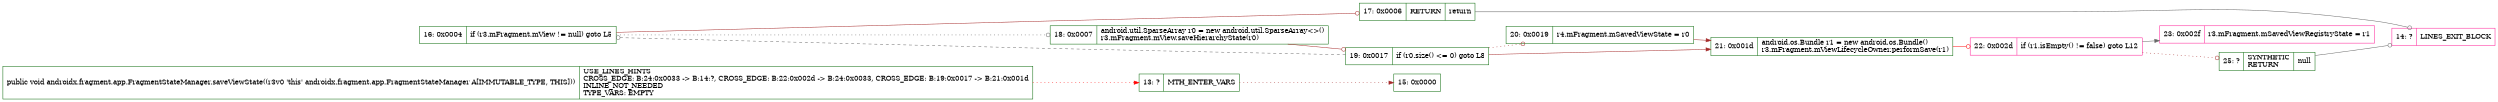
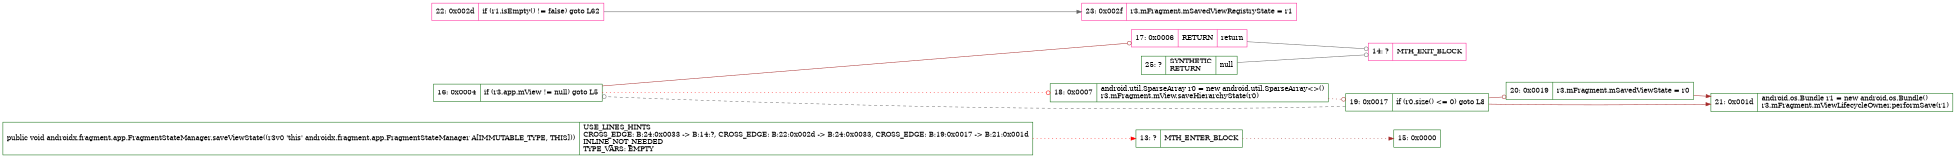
node "17: 0x0006": color darkgreen -> deeppink
node "16: 0x0004": text "if (r3.mFragment.mView != null) goto L5" -> "if (r3.app.mView != null) goto L5"
edge "16: 0x0004" -> "18: 0x0007": color gray40 -> red
node "20: 0x0019": text "r4.mFragment.mSavedViewState = r0" -> "r3.mFragment.mSavedViewState = r0"
node "14: ?": text "LINES_EXIT_BLOCK" -> "MTH_EXIT_BLOCK"
edge "19: 0x0017" -> "20: 0x0019": style dotted -> solid
node "22: 0x002d": text "if (r1.isEmpty() != false) goto L12" -> "if (r1.isEmpty() != false) goto L62"
edge "18: 0x0007" -> "19: 0x0017": style solid -> dotted
edge "21: 0x001d" -> "22: 0x002d": removed
edge "22: 0x002d" -> "25: ?": removed
node "13: ?": text "MTH_ENTER_VARS" -> "MTH_ENTER_BLOCK"
